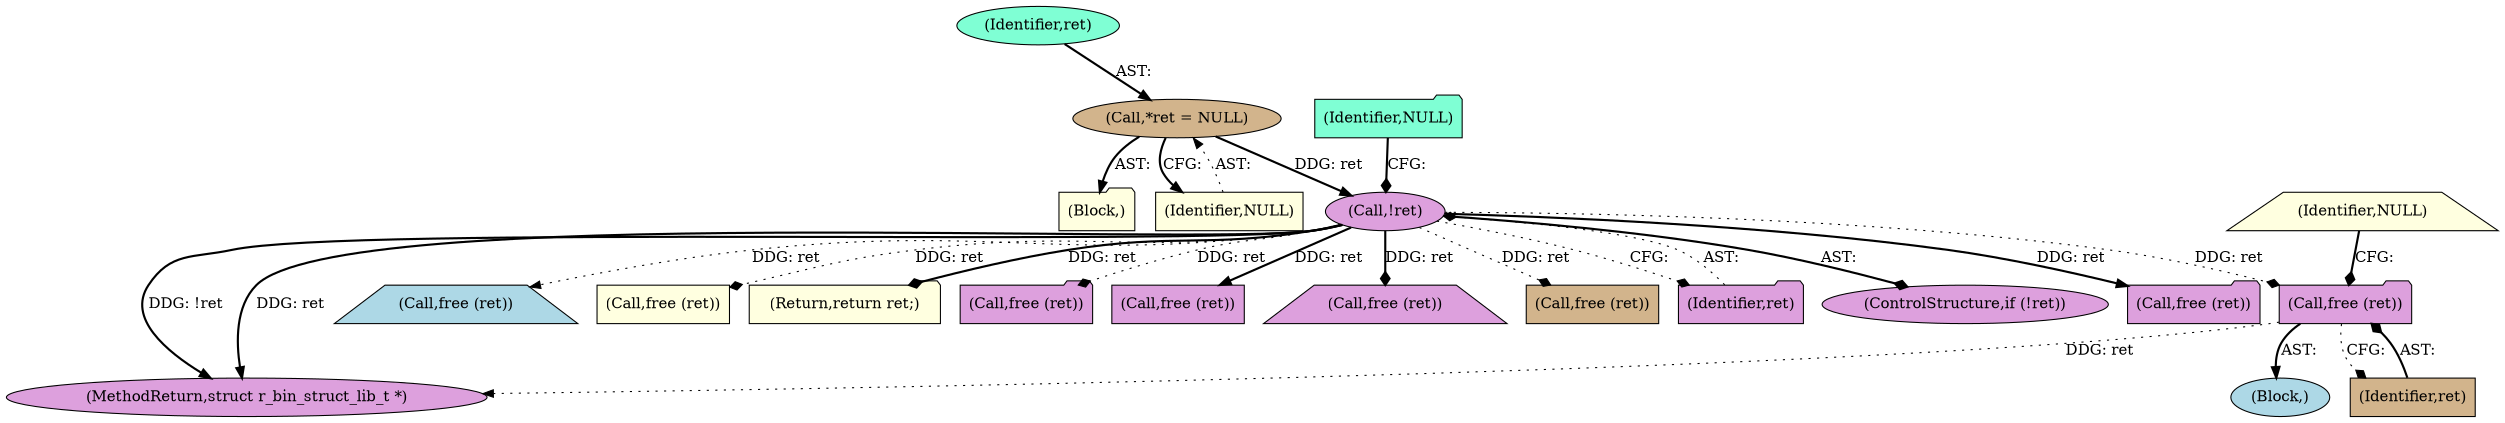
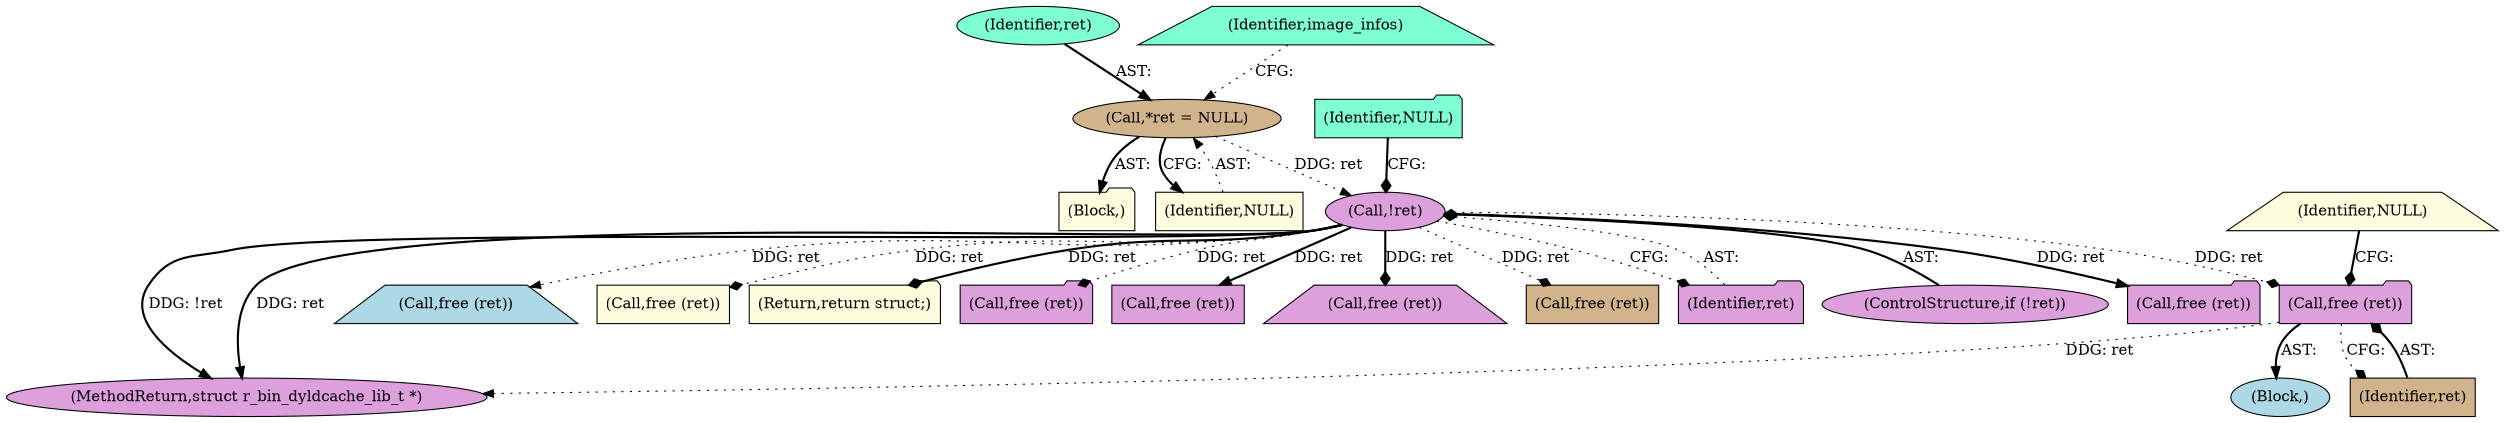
node "(Identifier,image_infos)": added
edge "(Call,*ret = NULL)" -> "(Call,!ret)": style bold -> dotted
edge "(Call,!ret)" -> "(ControlStructure,if (!ret))": reversed
node "(Return,return ret;)": label "(Return,return ret;)" -> "(Return,return struct;)"
node "(MethodReturn,struct r_bin_struct_lib_t *)": label "(MethodReturn,struct r_bin_struct_lib_t *)" -> "(MethodReturn,struct r_bin_dyldcache_lib_t *)"
